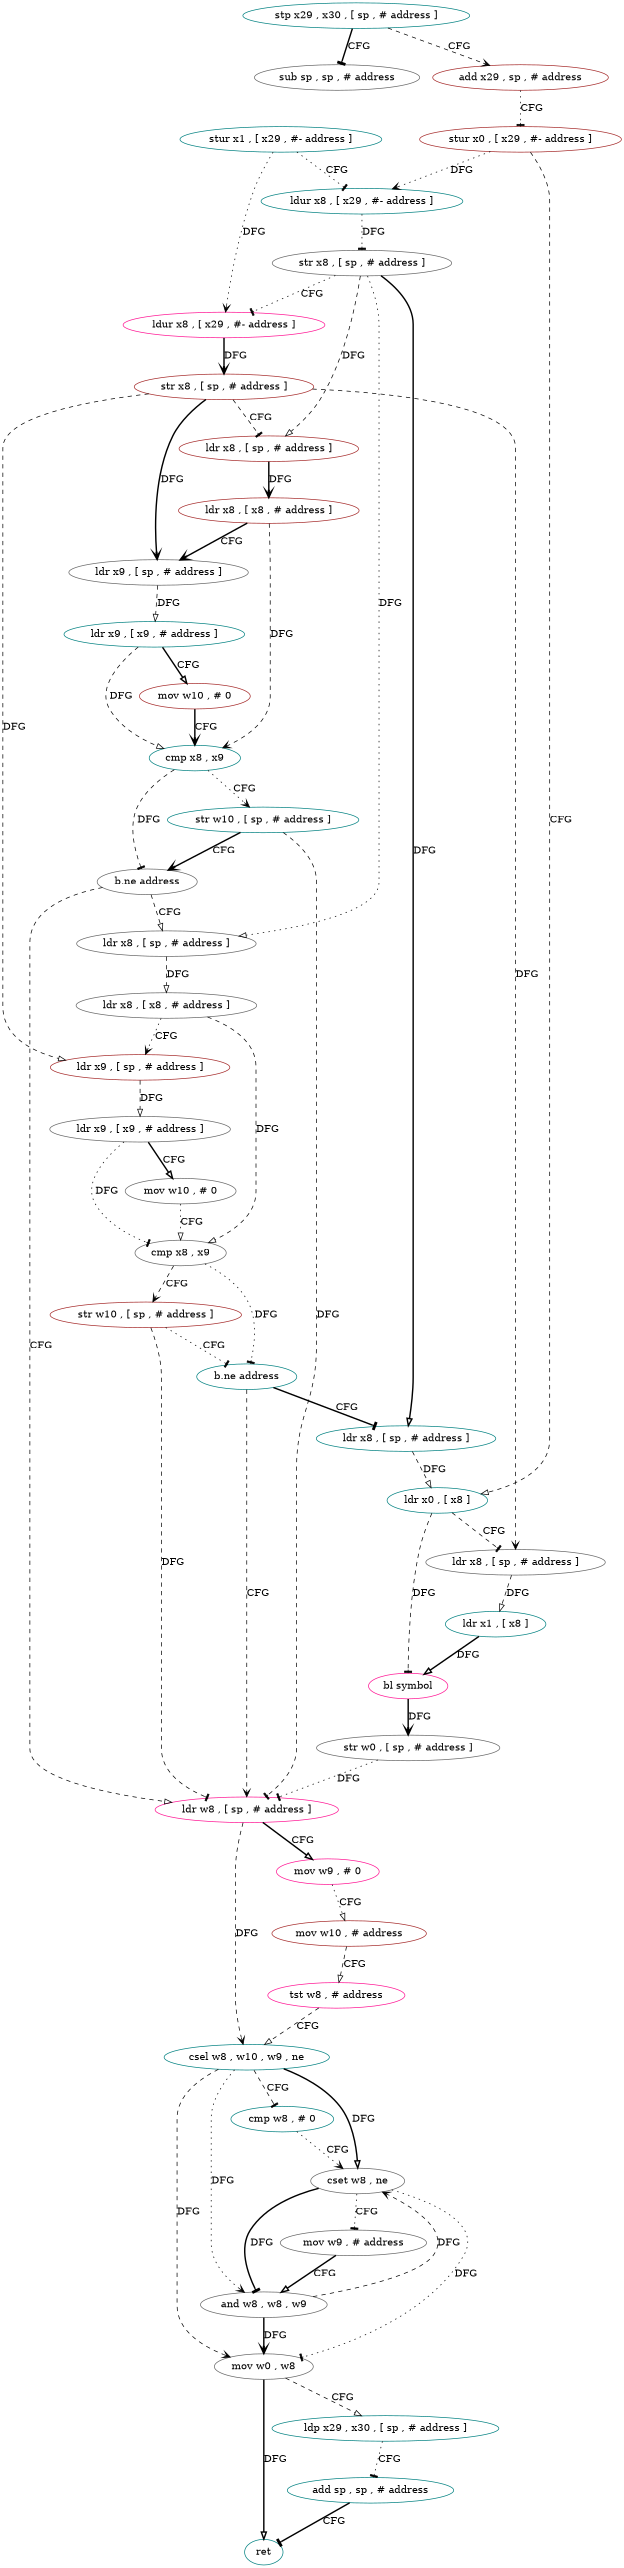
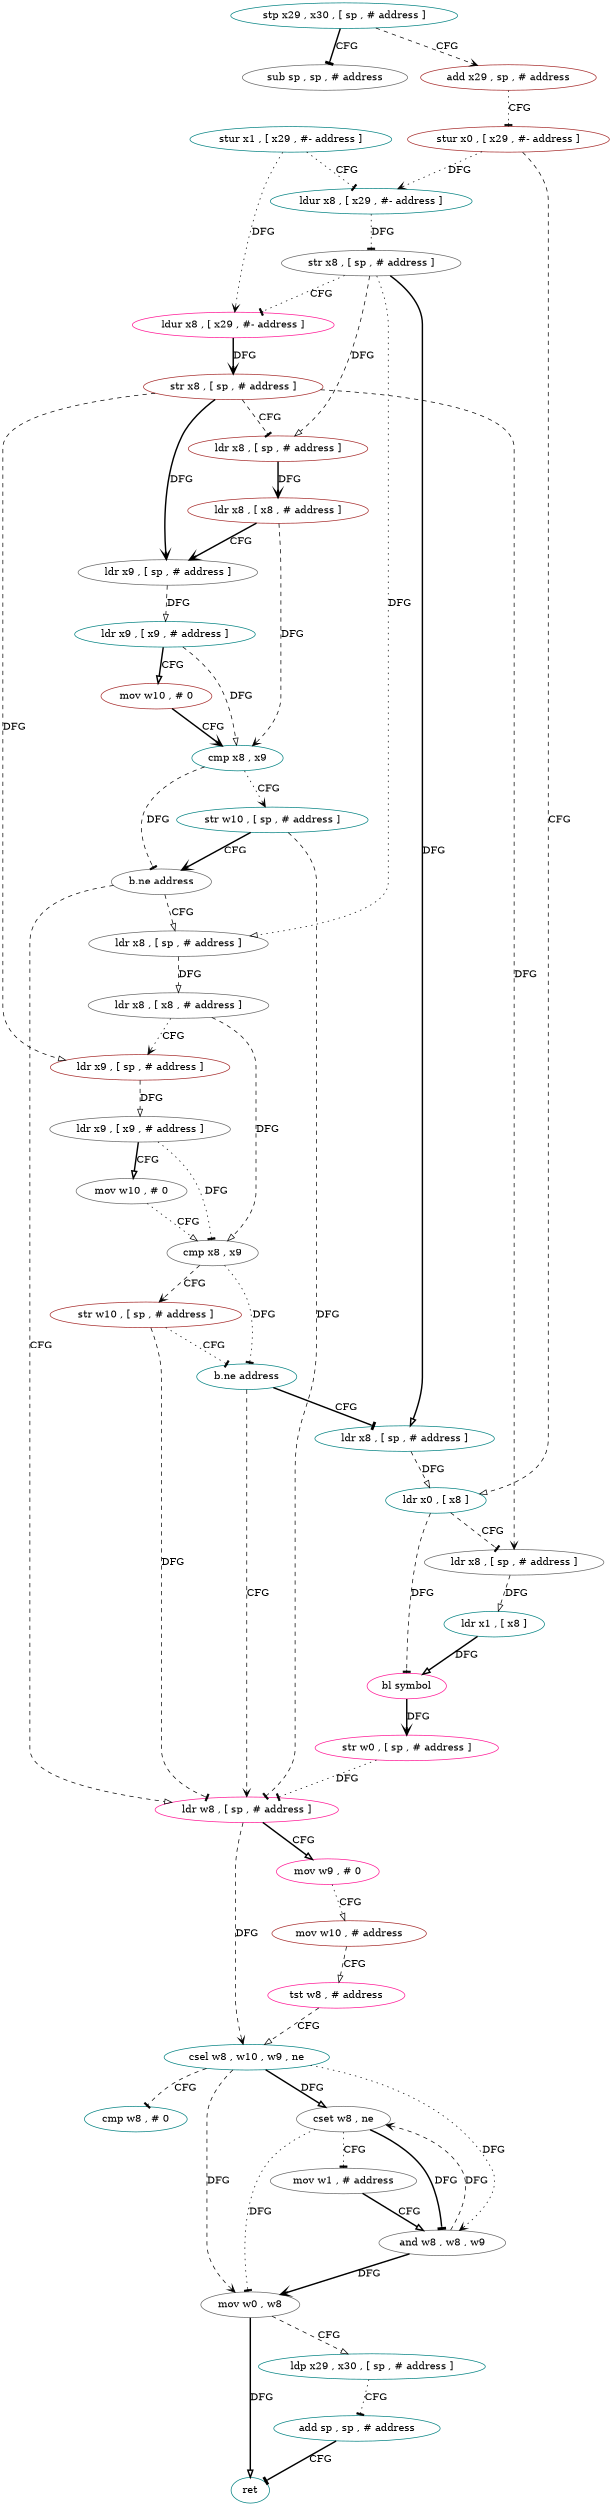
node "str w0 , [ sp , # address ]": color gray40 -> deeppink
edge "cmp w8 , # 0" -> "cset w8 , ne": removed, label "CFG"
node "mov w9 , # address": label "mov w9 , # address" -> "mov w1 , # address"
